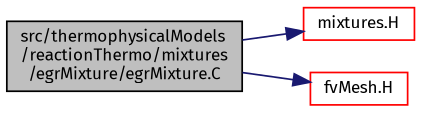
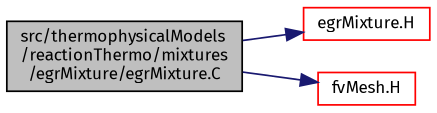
node "mixtures.H": label "mixtures.H" -> "egrMixture.H"
